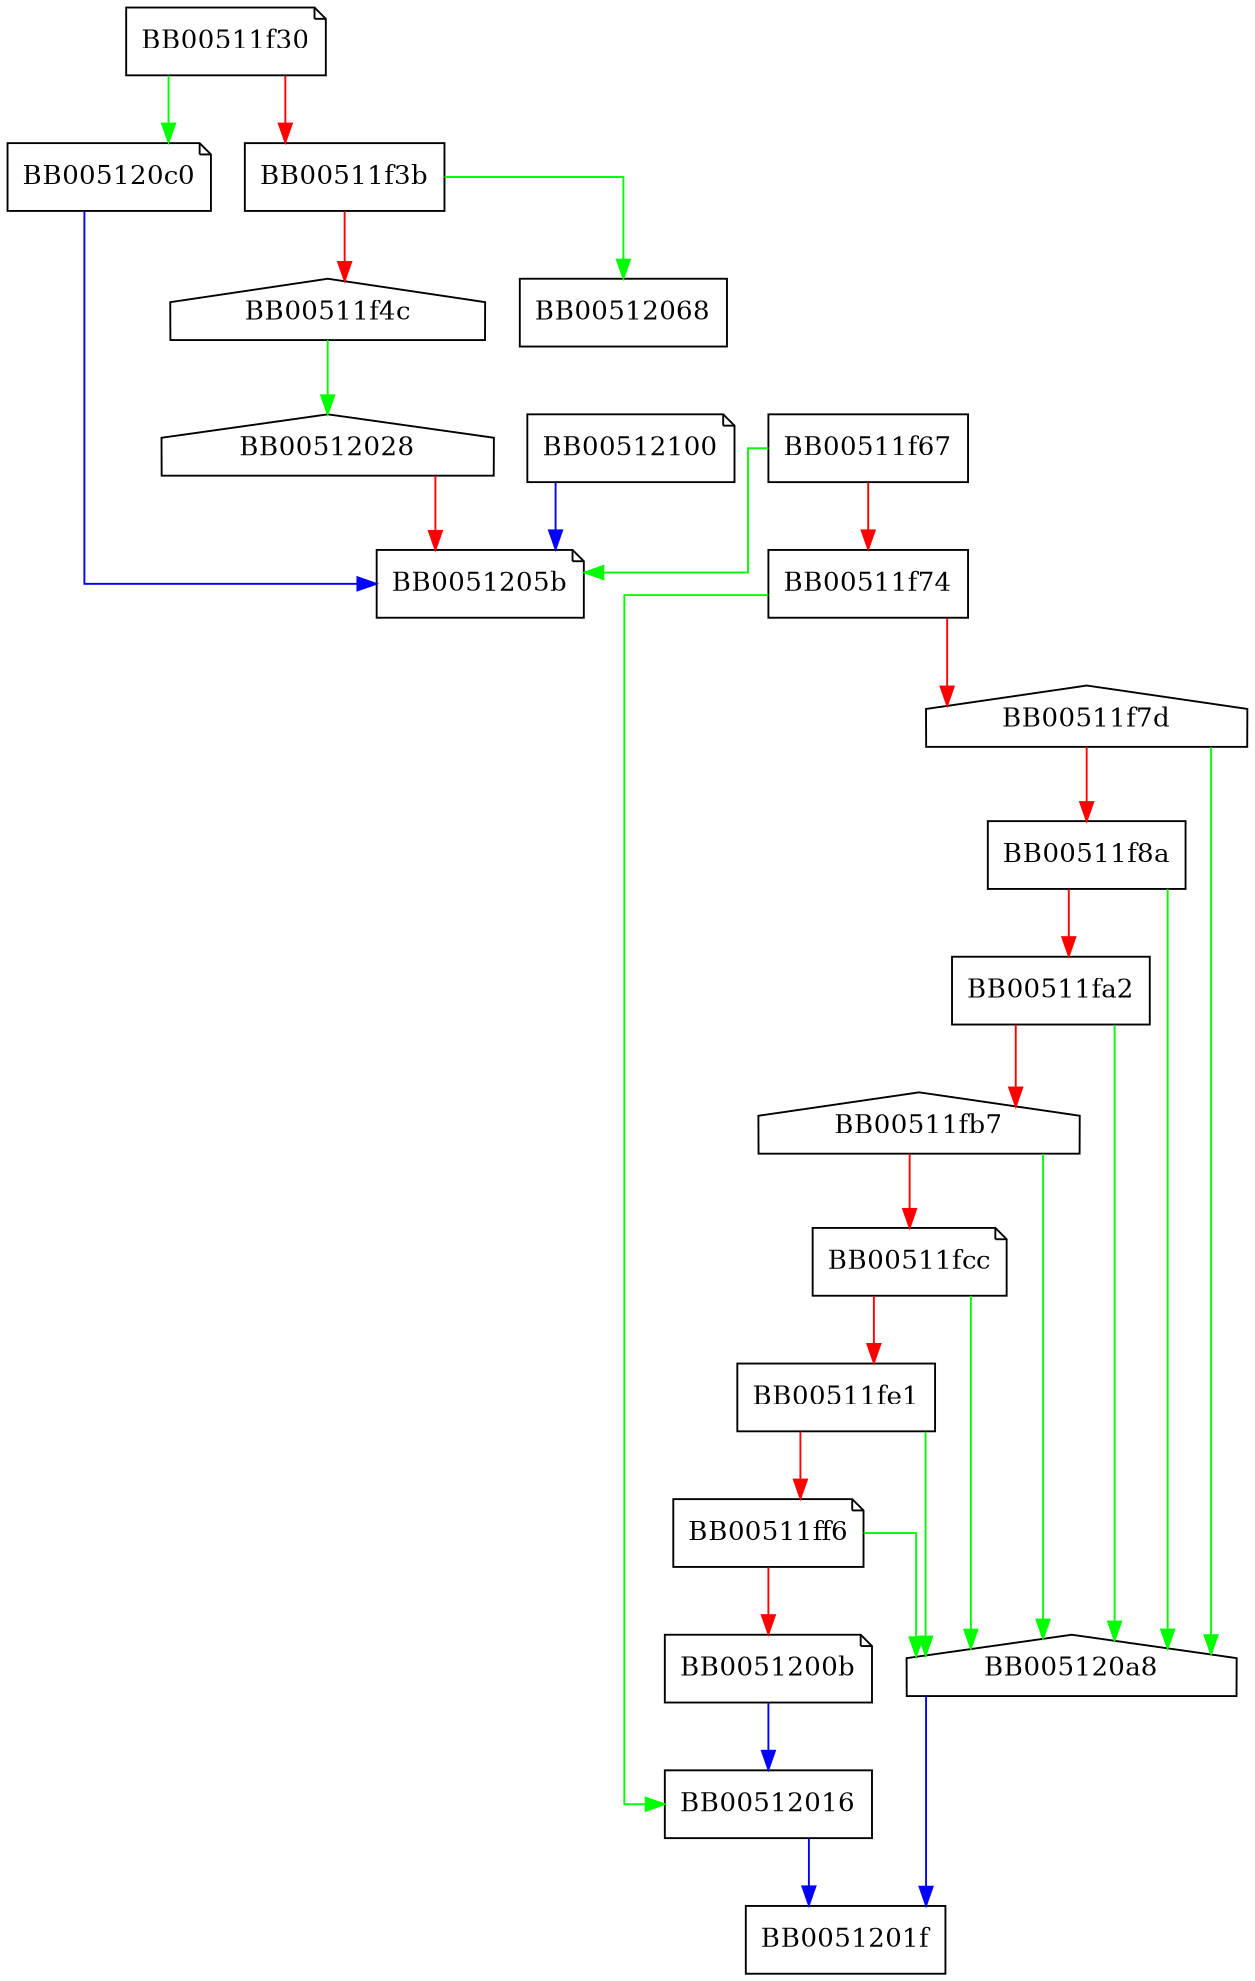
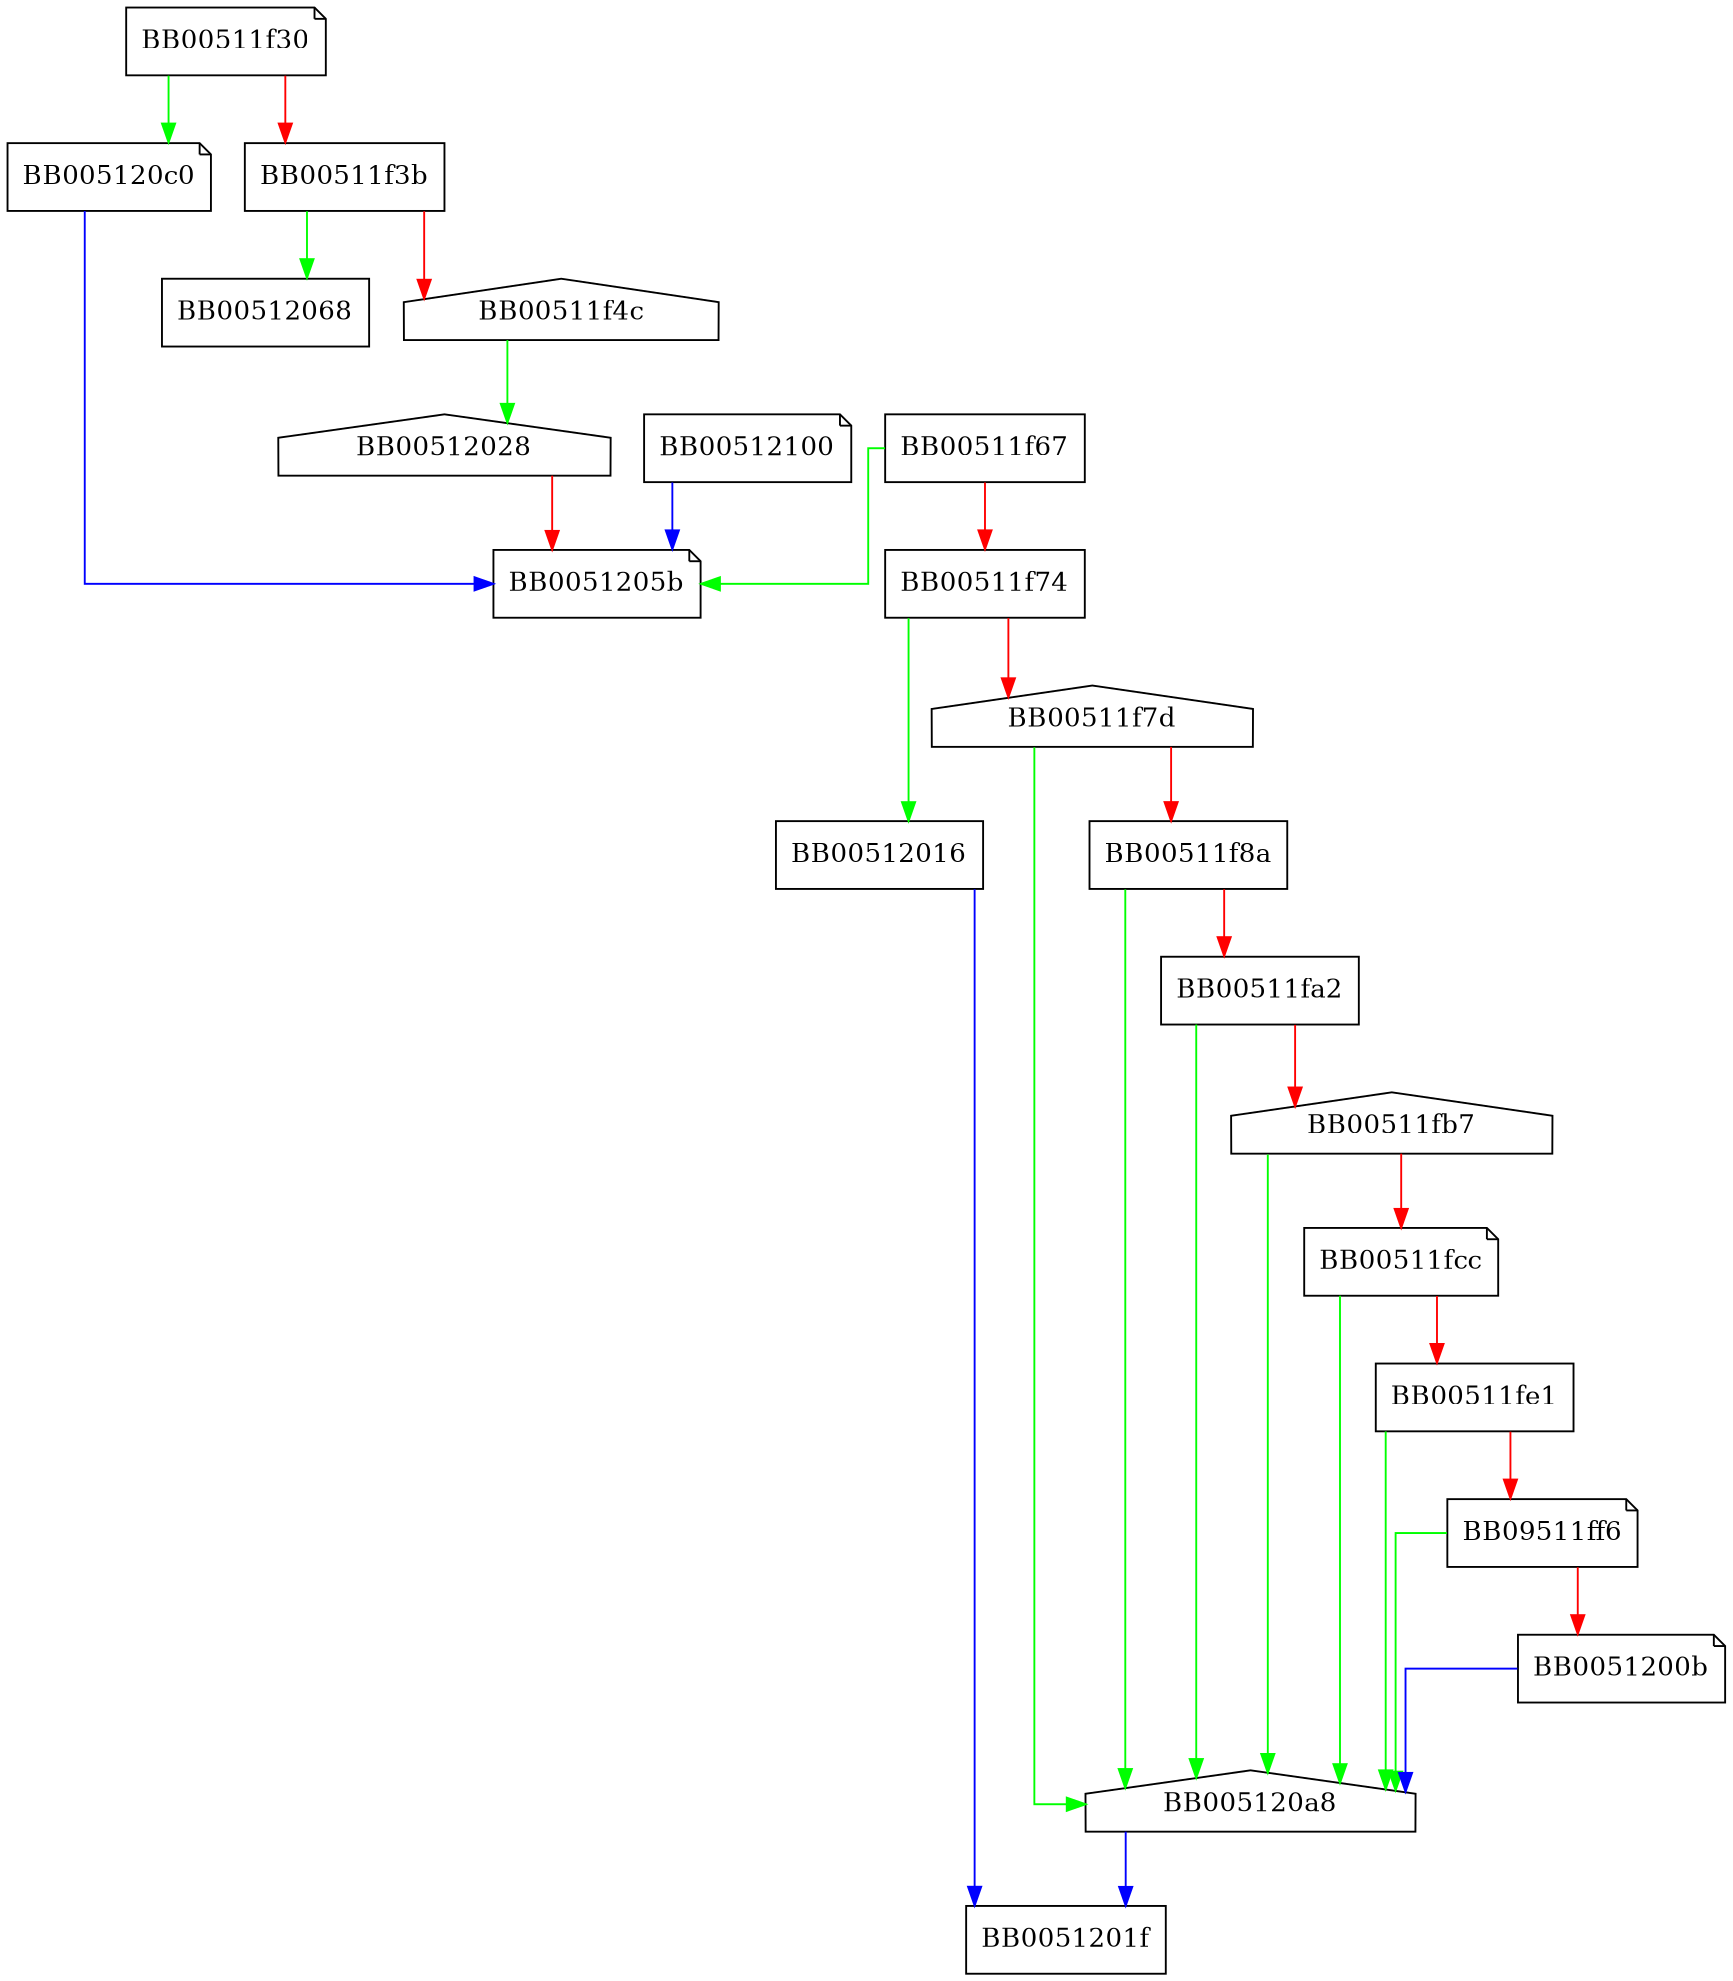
node "BB00511ff6": label "BB00511ff6" -> "BB09511ff6"
edge "BB0051200b" -> "BB00512016": now "BB0051200b" -> "BB005120a8"
